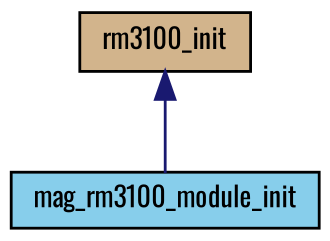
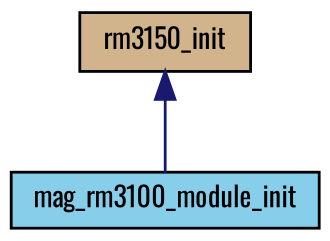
node "rm3100_init": label "rm3100_init" -> "rm3150_init"
